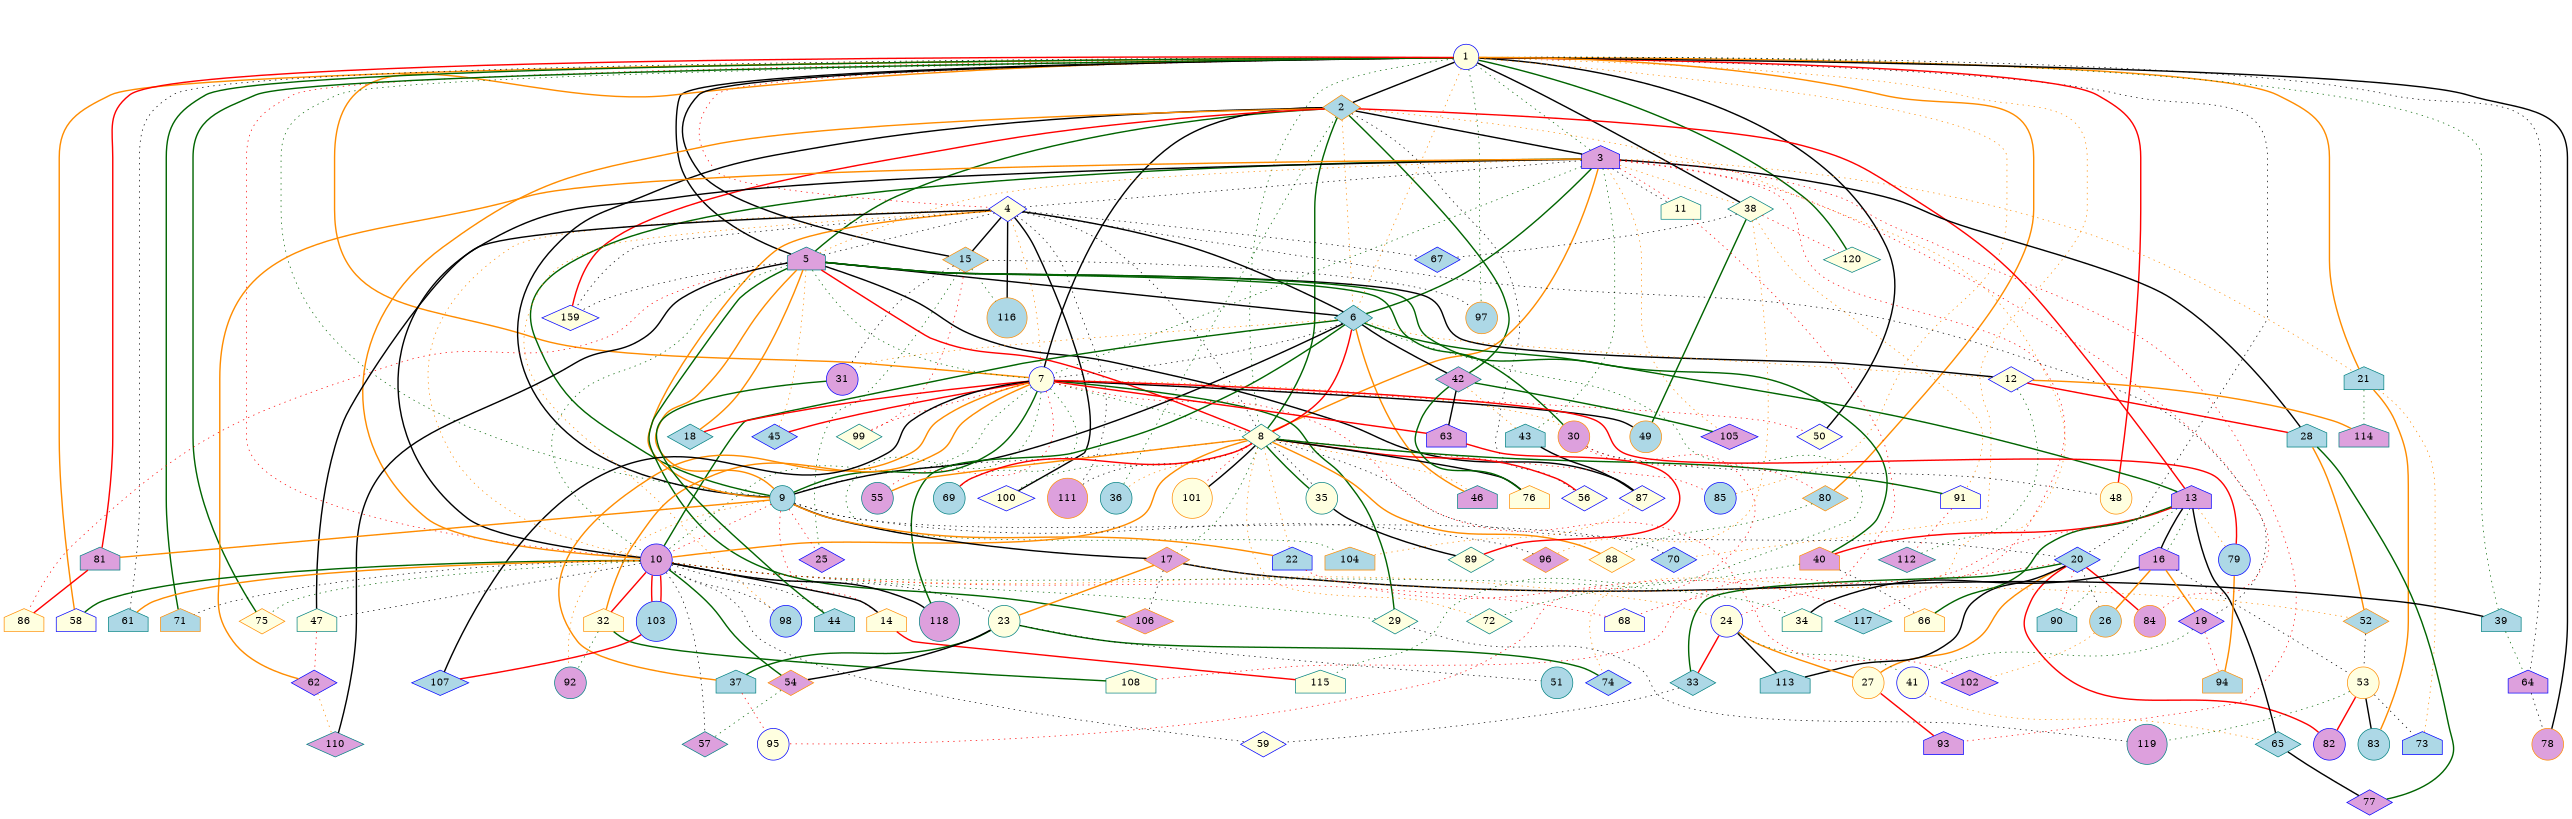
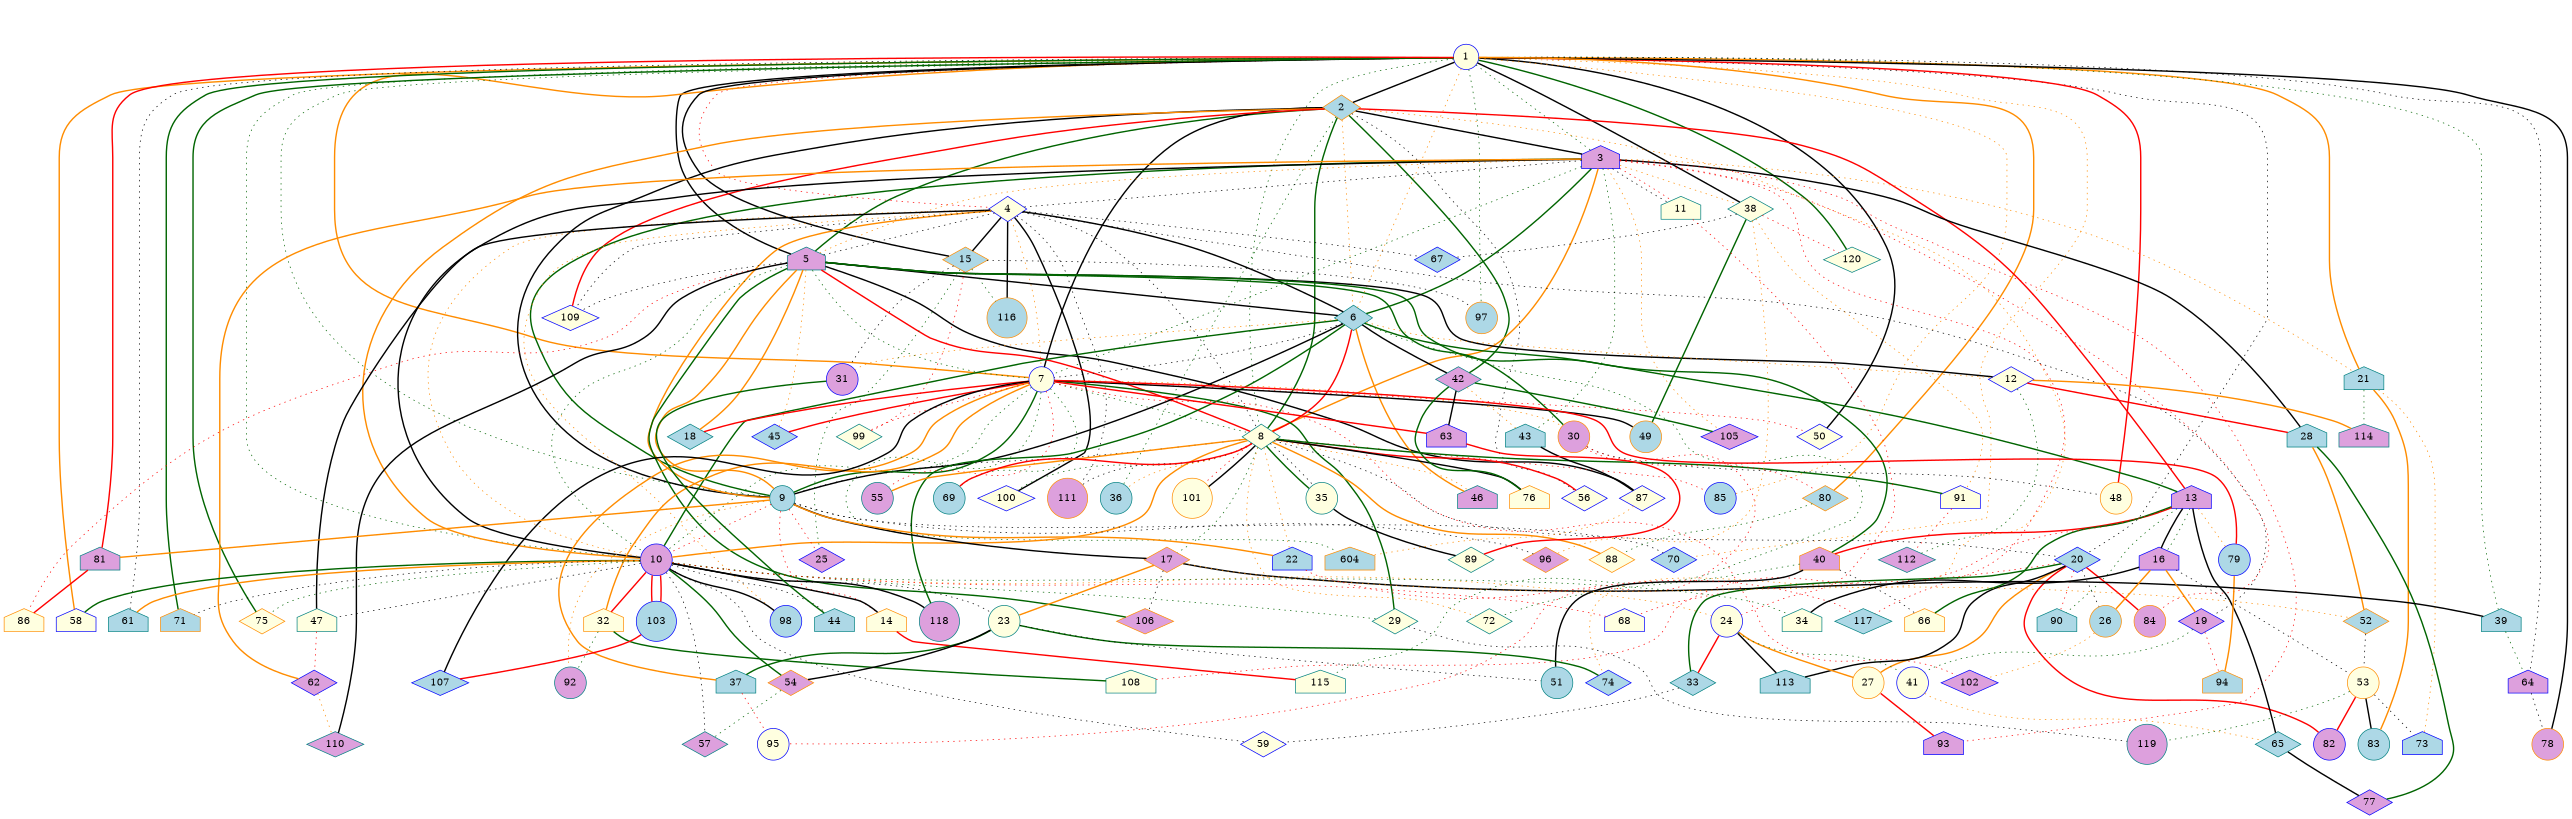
edge "1" -- "10": color red -> darkgreen
node "159": label "159" -> "109"
node "104": label "104" -> "604"
edge "40" -- "51": added
edge "10" -- "98": style dotted -> bold
